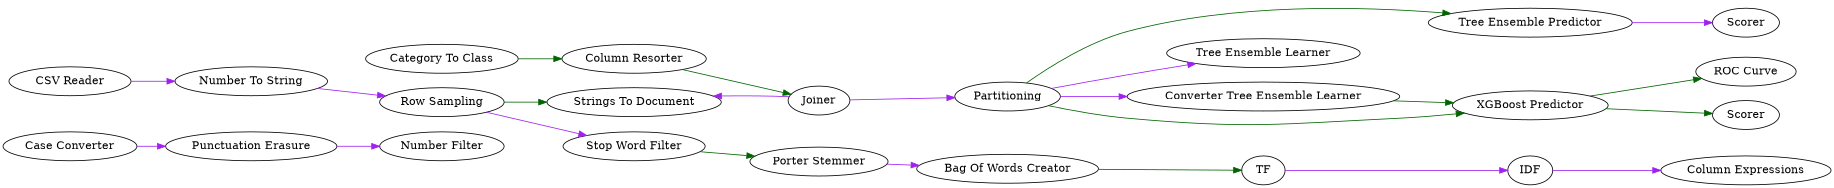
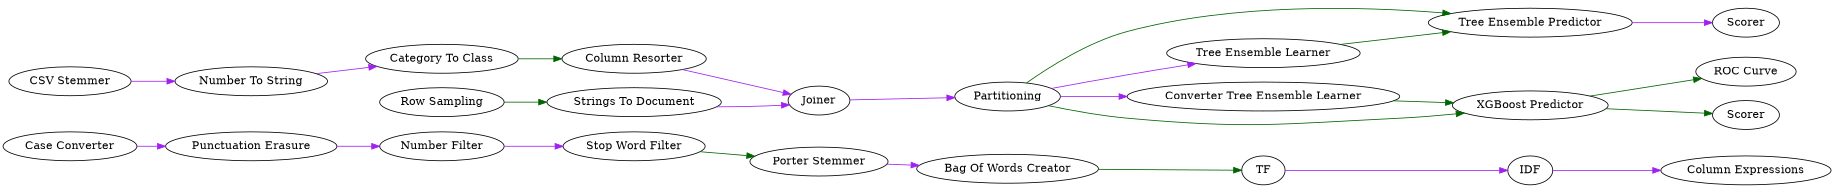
edge "Tree Ensemble Learner" -> "Tree Ensemble Predictor": added
node "CSV Reader": label "CSV Reader" -> "CSV Stemmer"
edge "Column Resorter" -> "Joiner": color darkgreen -> purple
edge "Number To String" -> "Row Sampling": now "Number To String" -> "Category To Class"
edge "Joiner" -> "Strings To Document": reversed
edge "Row Sampling" -> "Stop Word Filter": now "Number Filter" -> "Stop Word Filter"
